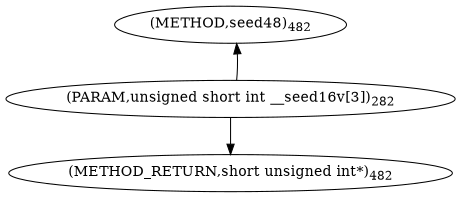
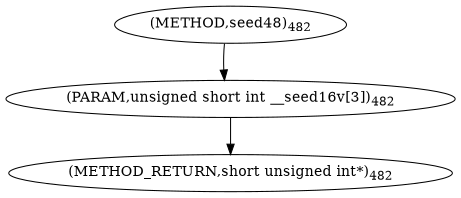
edge "(PARAM,unsigned short int __seed16v[3])" -> "(METHOD,seed48)": reversed
node "(PARAM,unsigned short int __seed16v[3])": text "282" -> "482"
